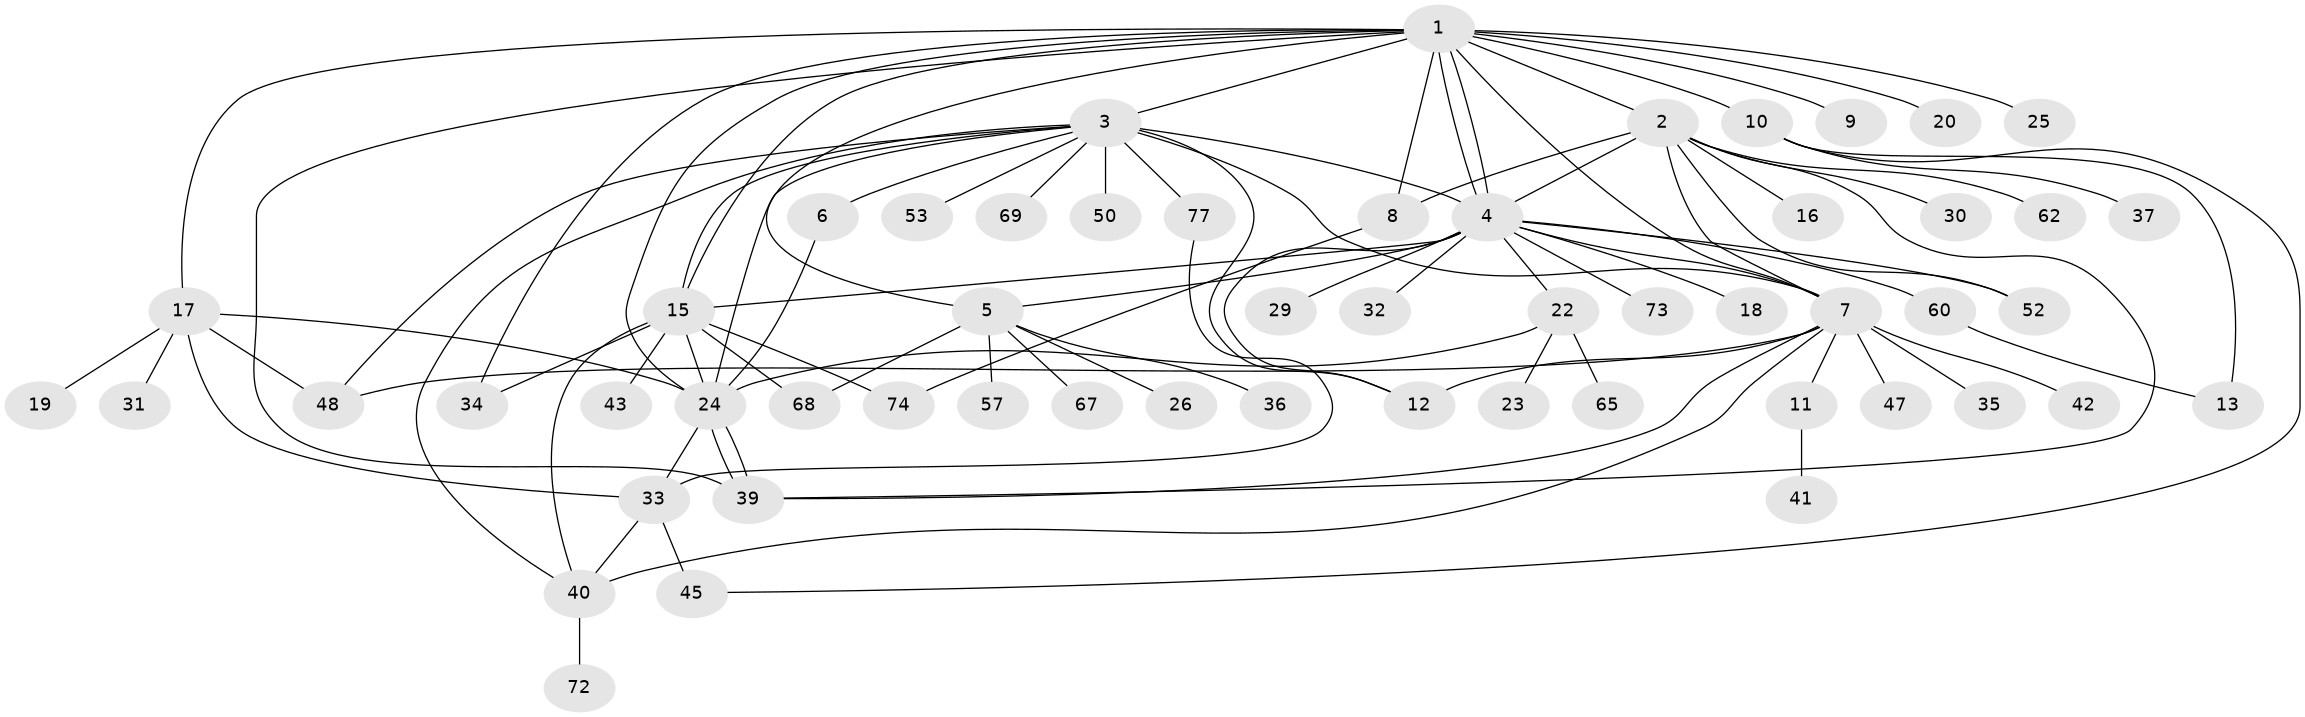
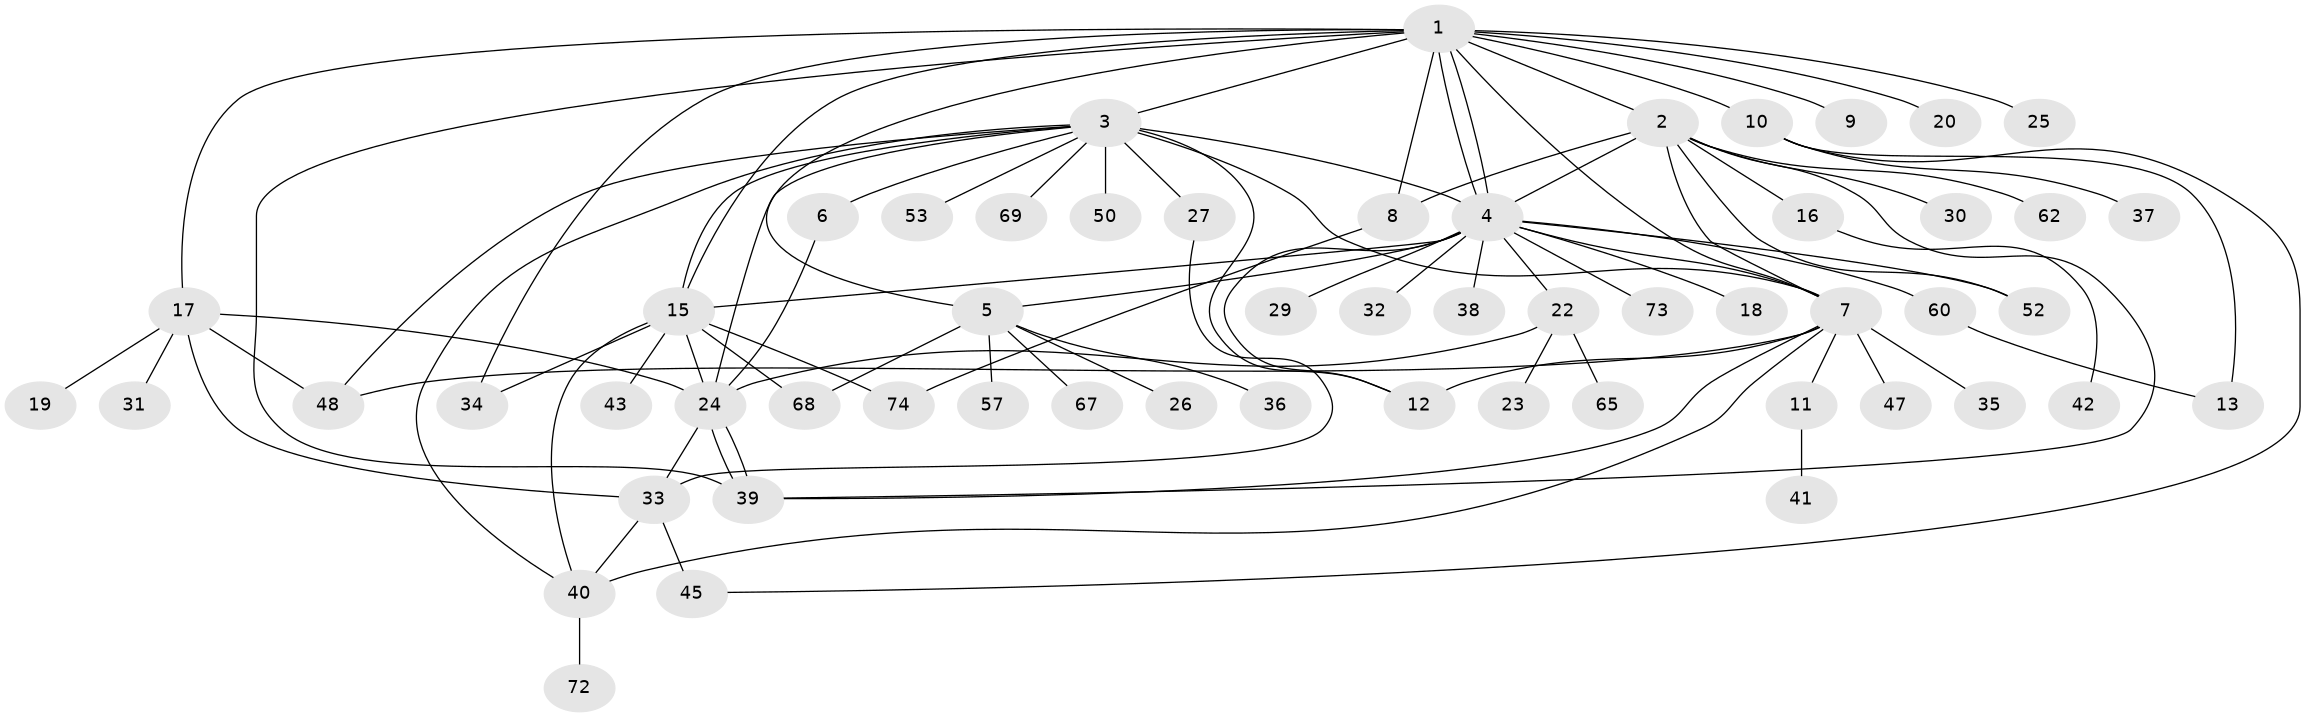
edge "1" -- "24": removed
node "77": label "77" -> "27"
node "38": added
edge "7" -- "42": now "16" -- "42"
